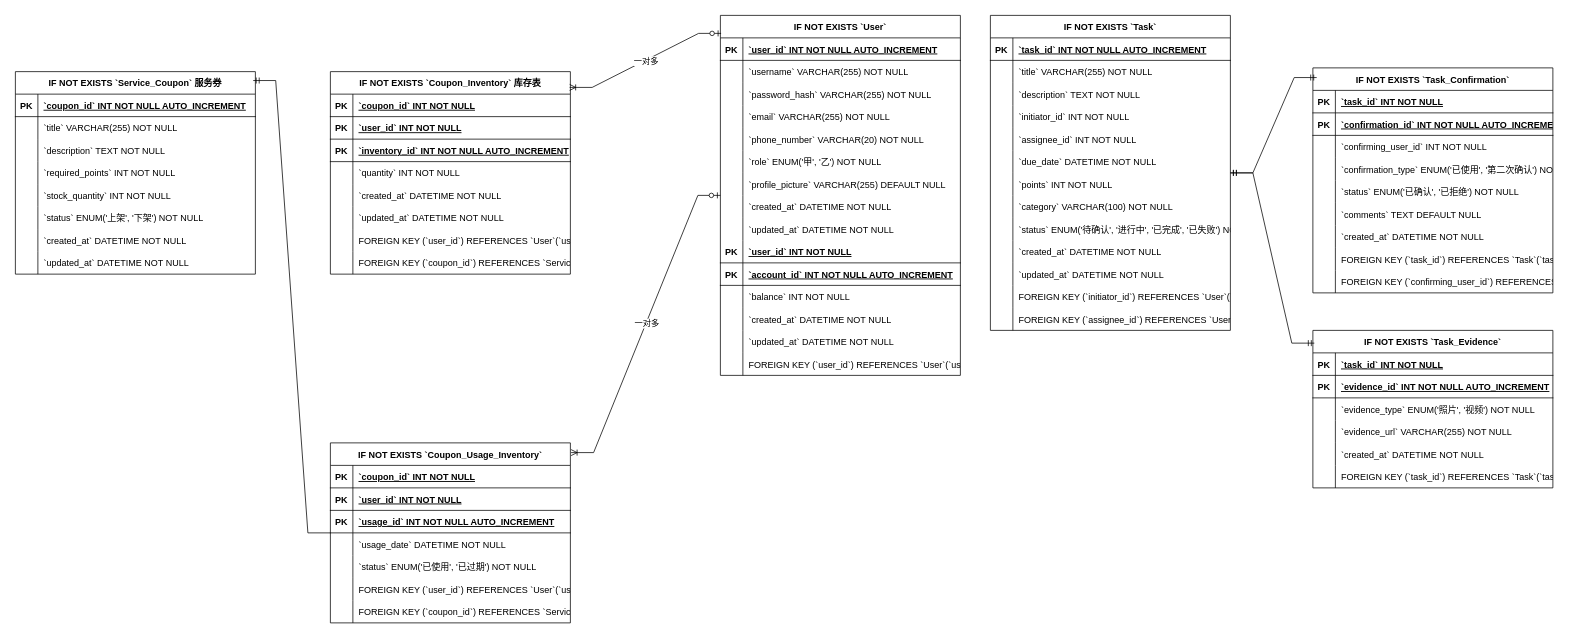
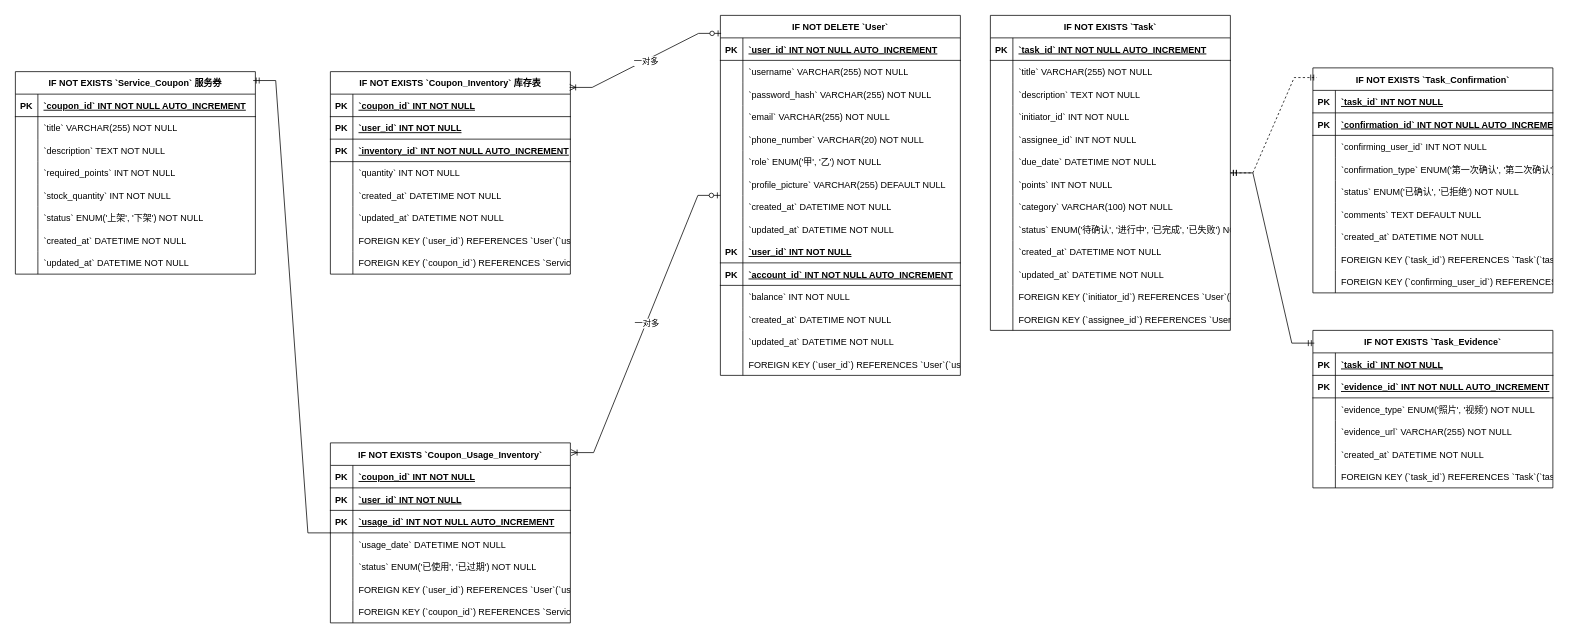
node "IF NOT EXISTS `User`": label "IF NOT EXISTS `User`" -> "IF NOT DELETE `User`"
edge "IF NOT EXISTS `Task`" -- "IF NOT EXISTS `Task_Confirmation`": style solid -> dashed
node "`confirmation_type` ENUM('已使用', '第二次确认') NOT NULL": label "`confirmation_type` ENUM('已使用', '第二次确认') NOT NULL" -> "`confirmation_type` ENUM('第一次确认', '第二次确认') NOT NULL"
